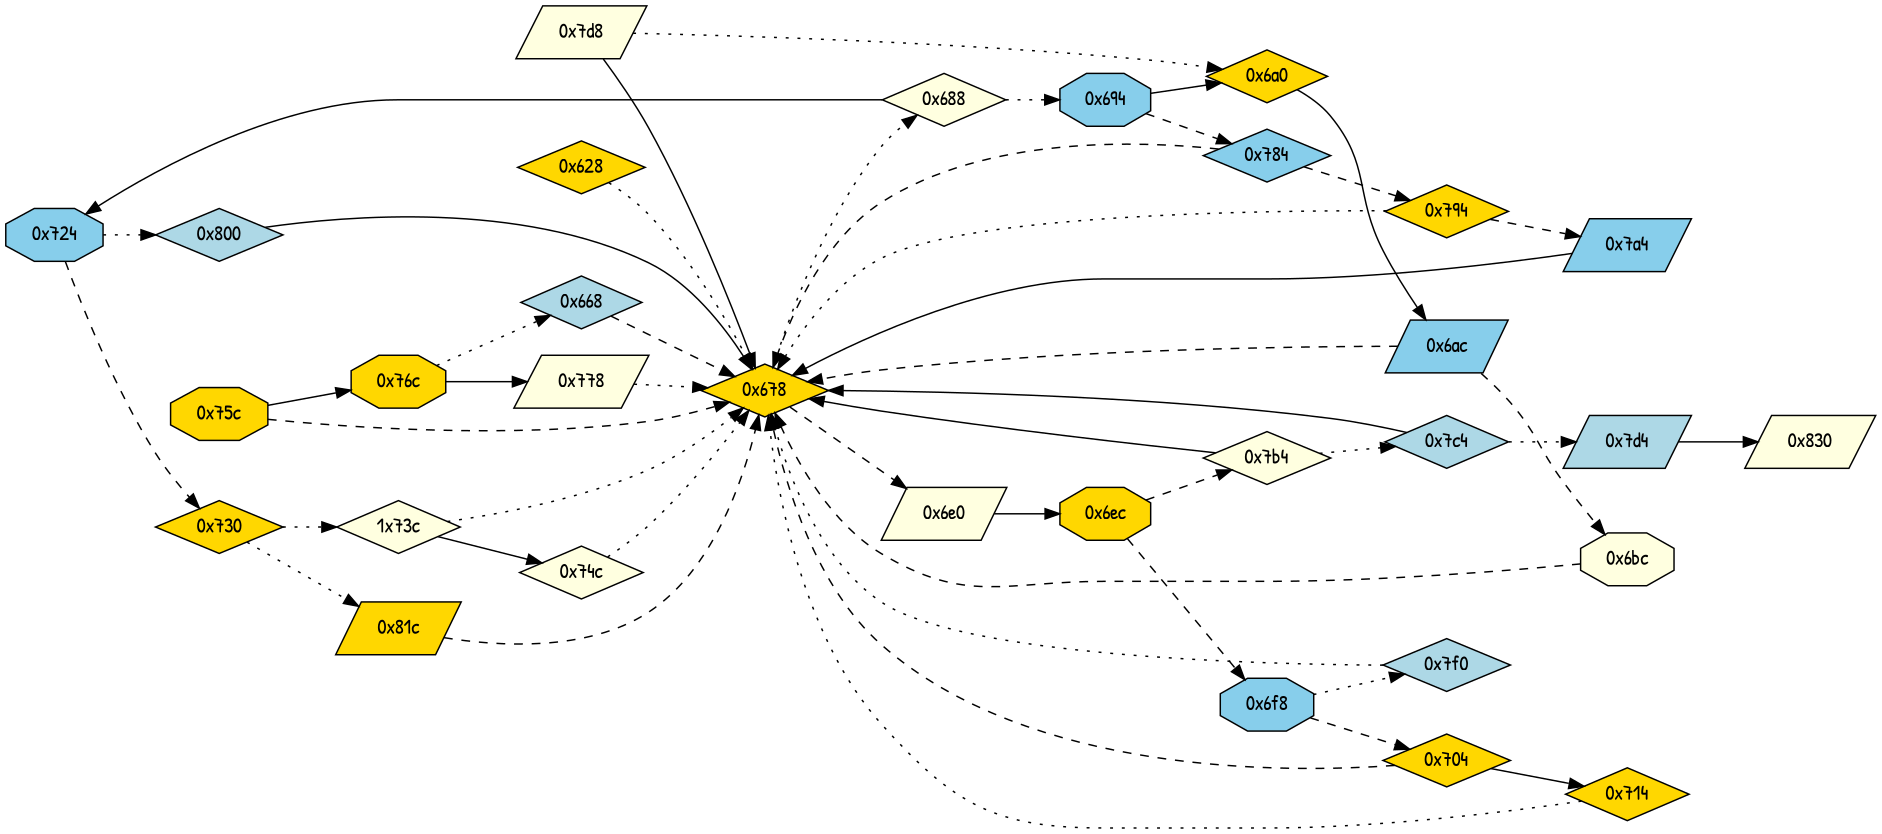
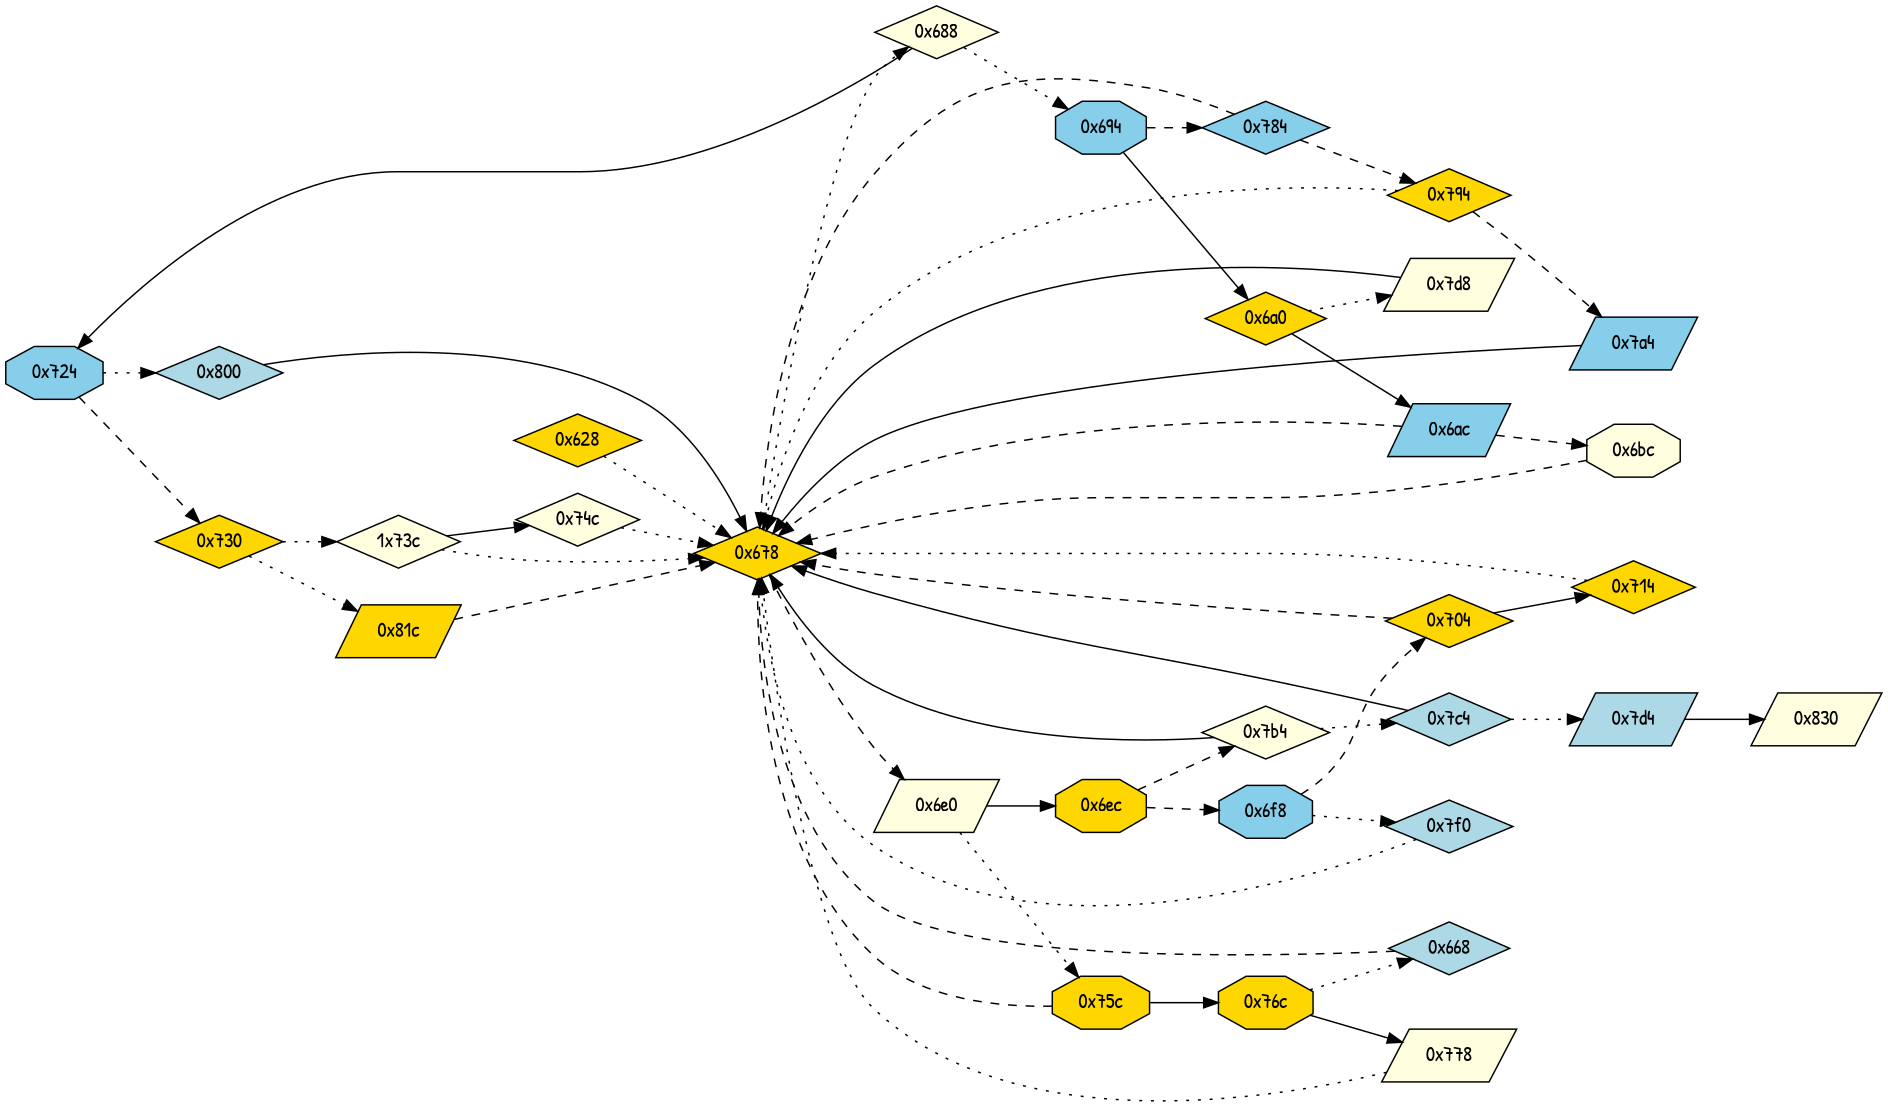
edge "0x7d8" -> "0x6a0": reversed
edge "0x6e0" -> "0x75c": added
